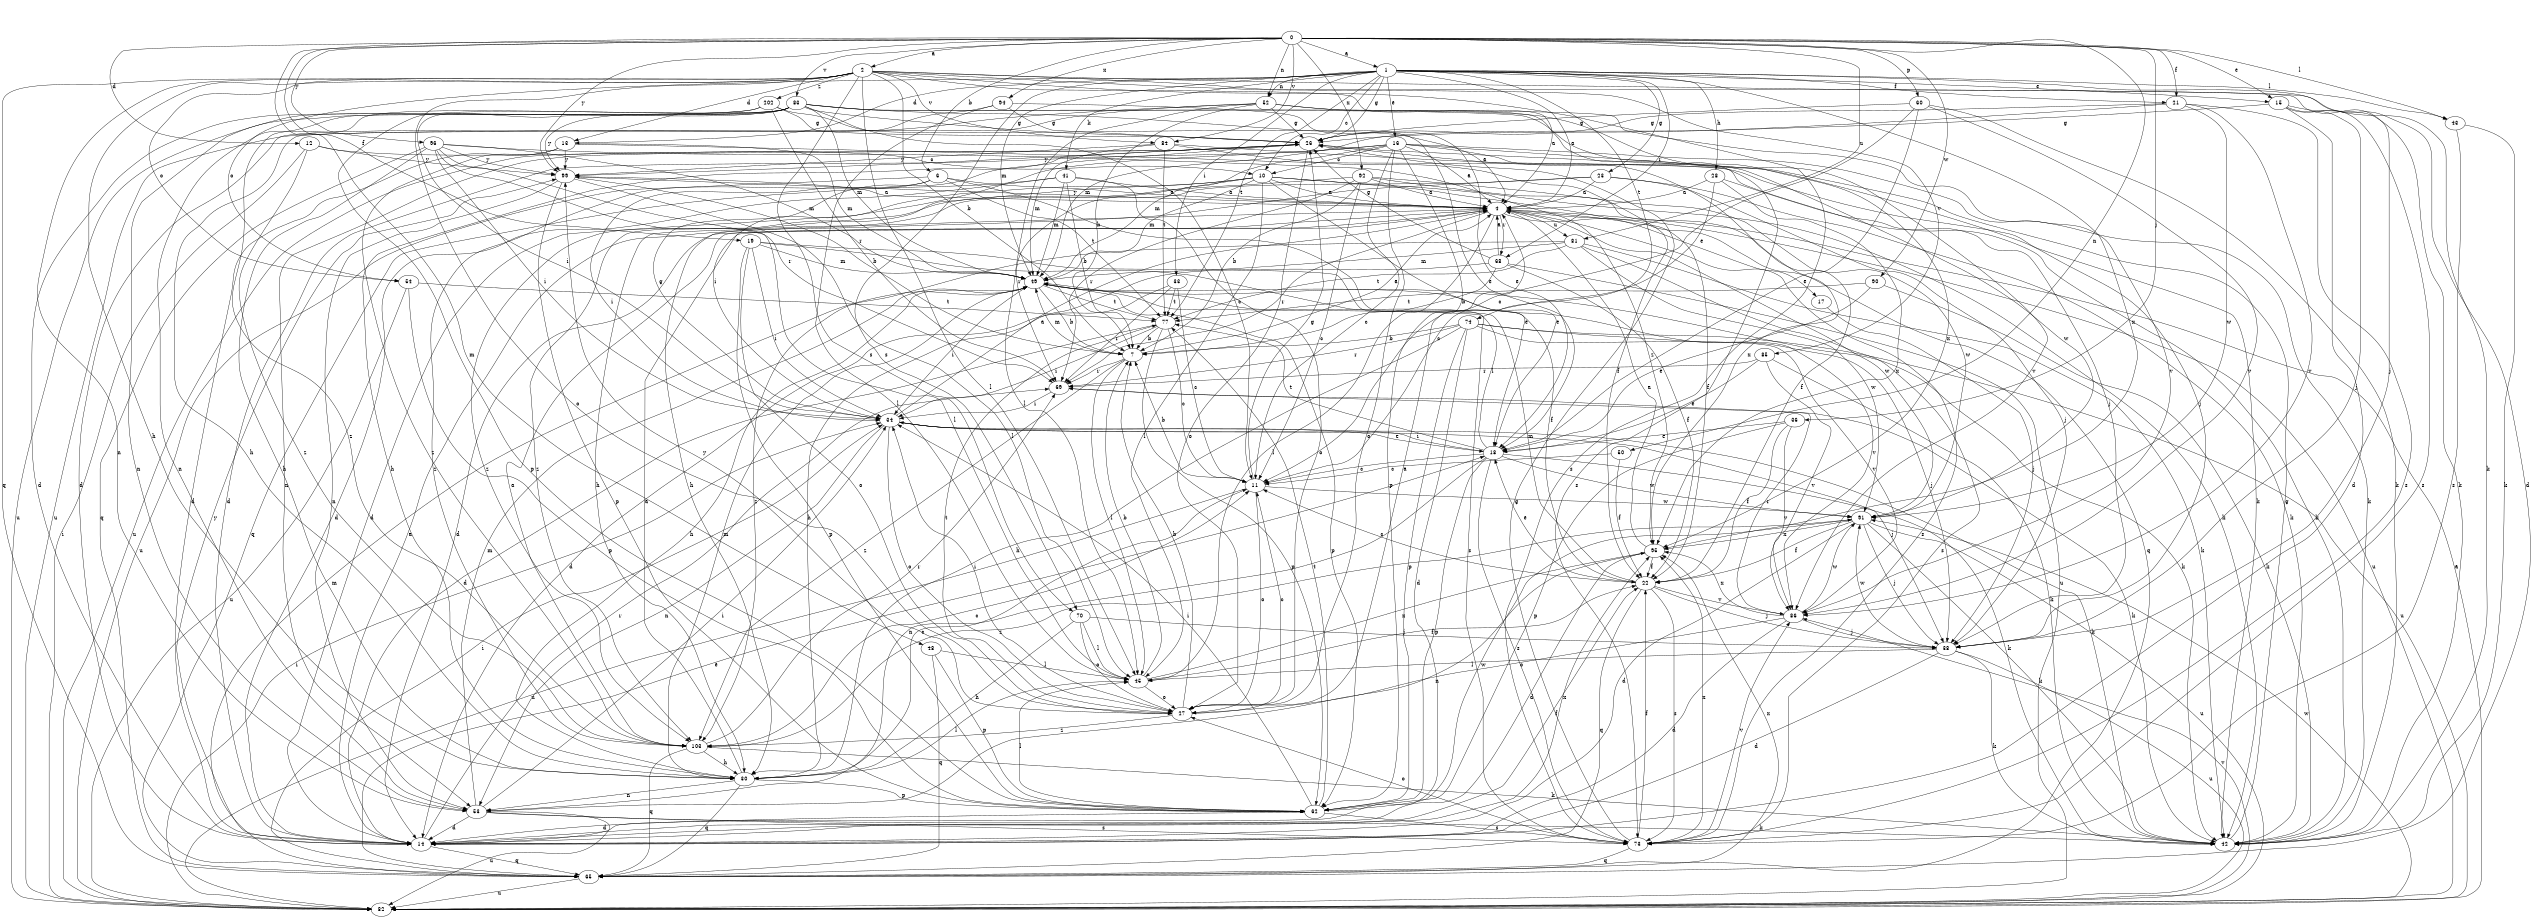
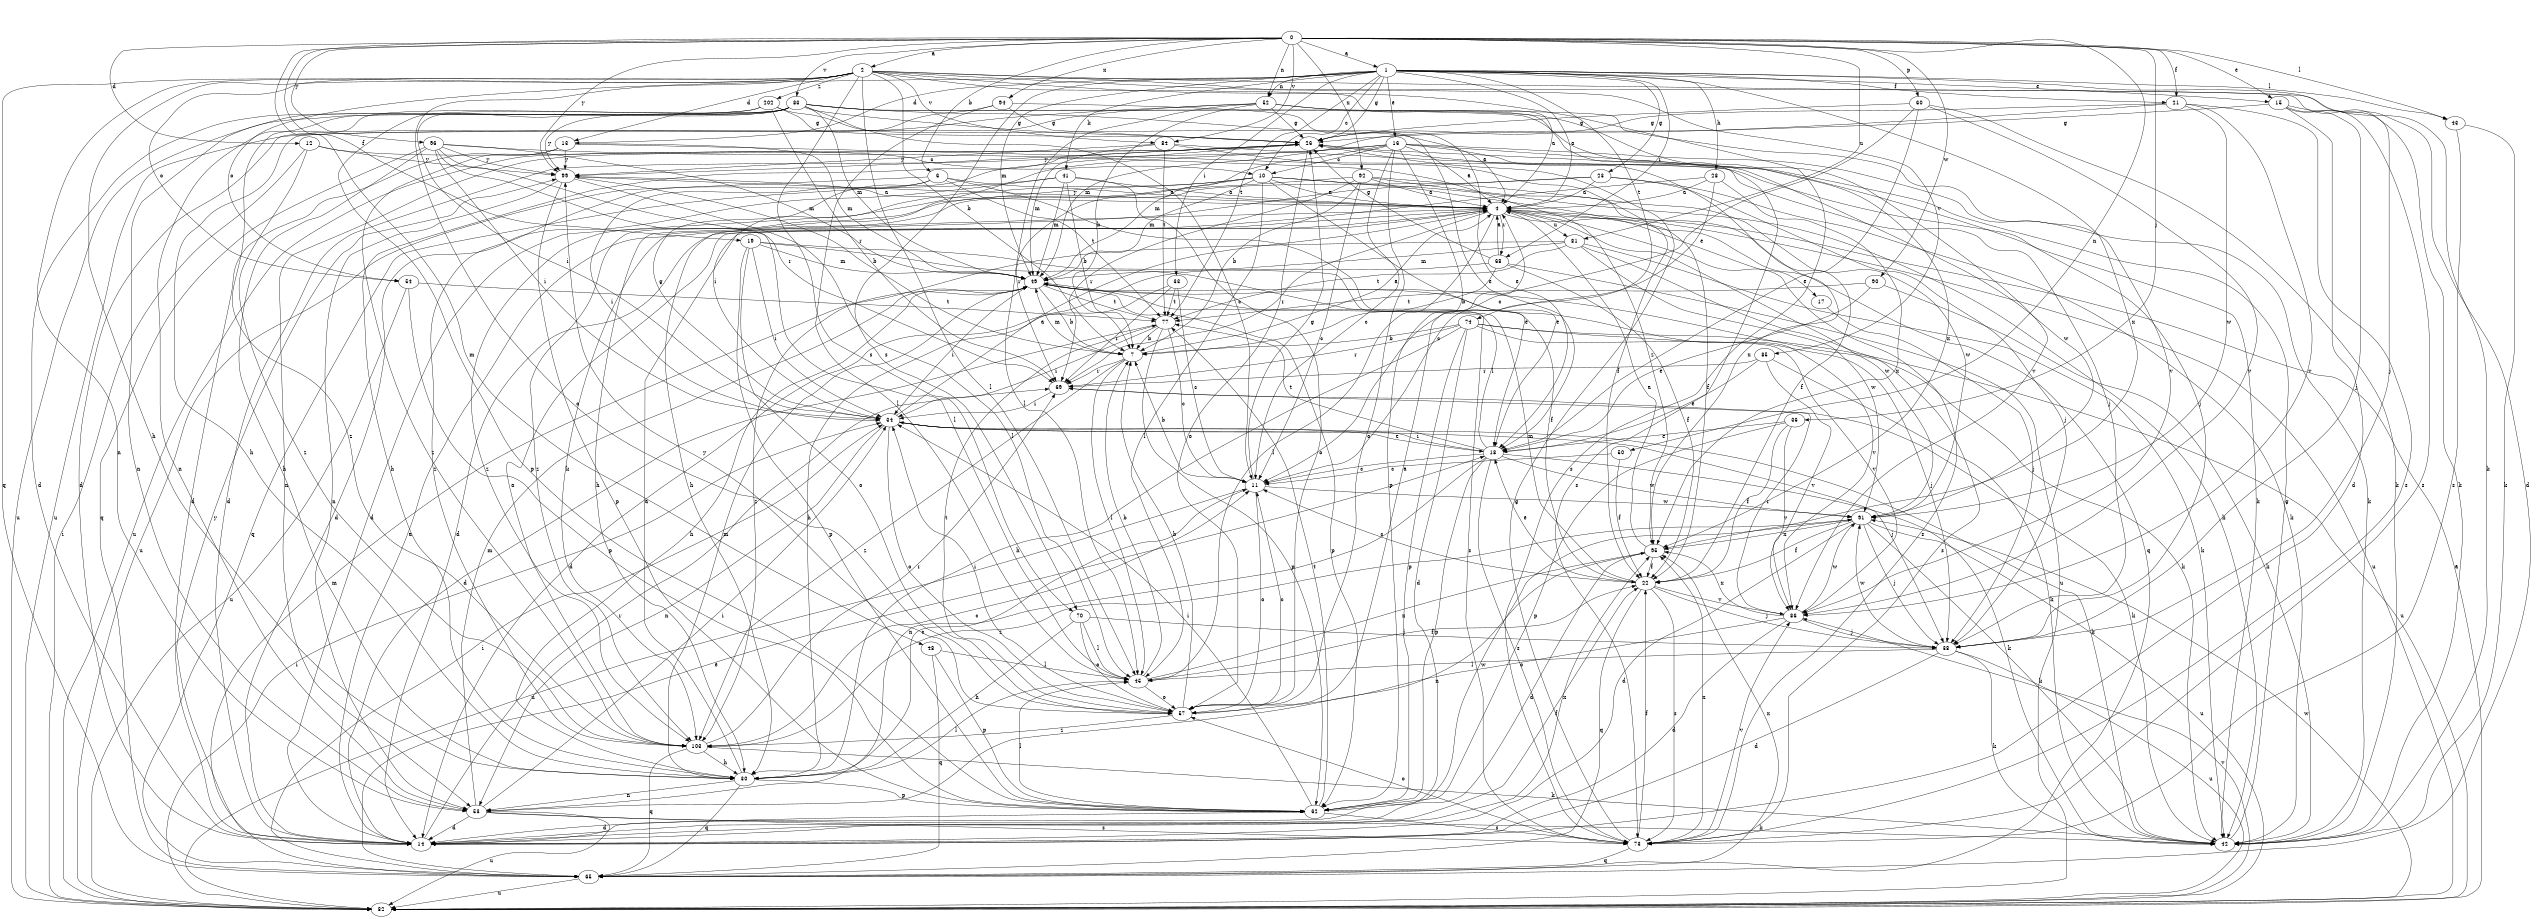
edge "28" -> "42": now "28" -> "103"
node "27": label "27" -> "57"
edge "14" -> "65": removed, label "q"
